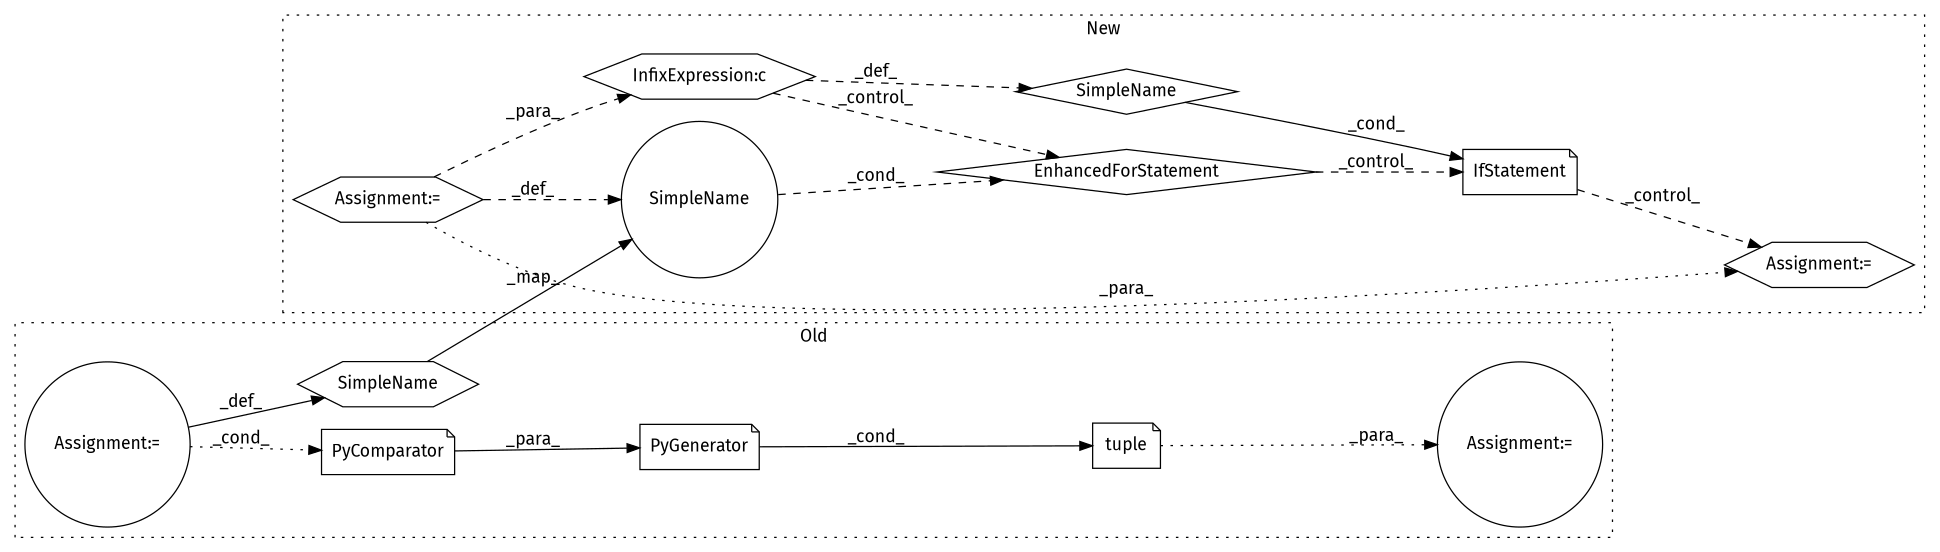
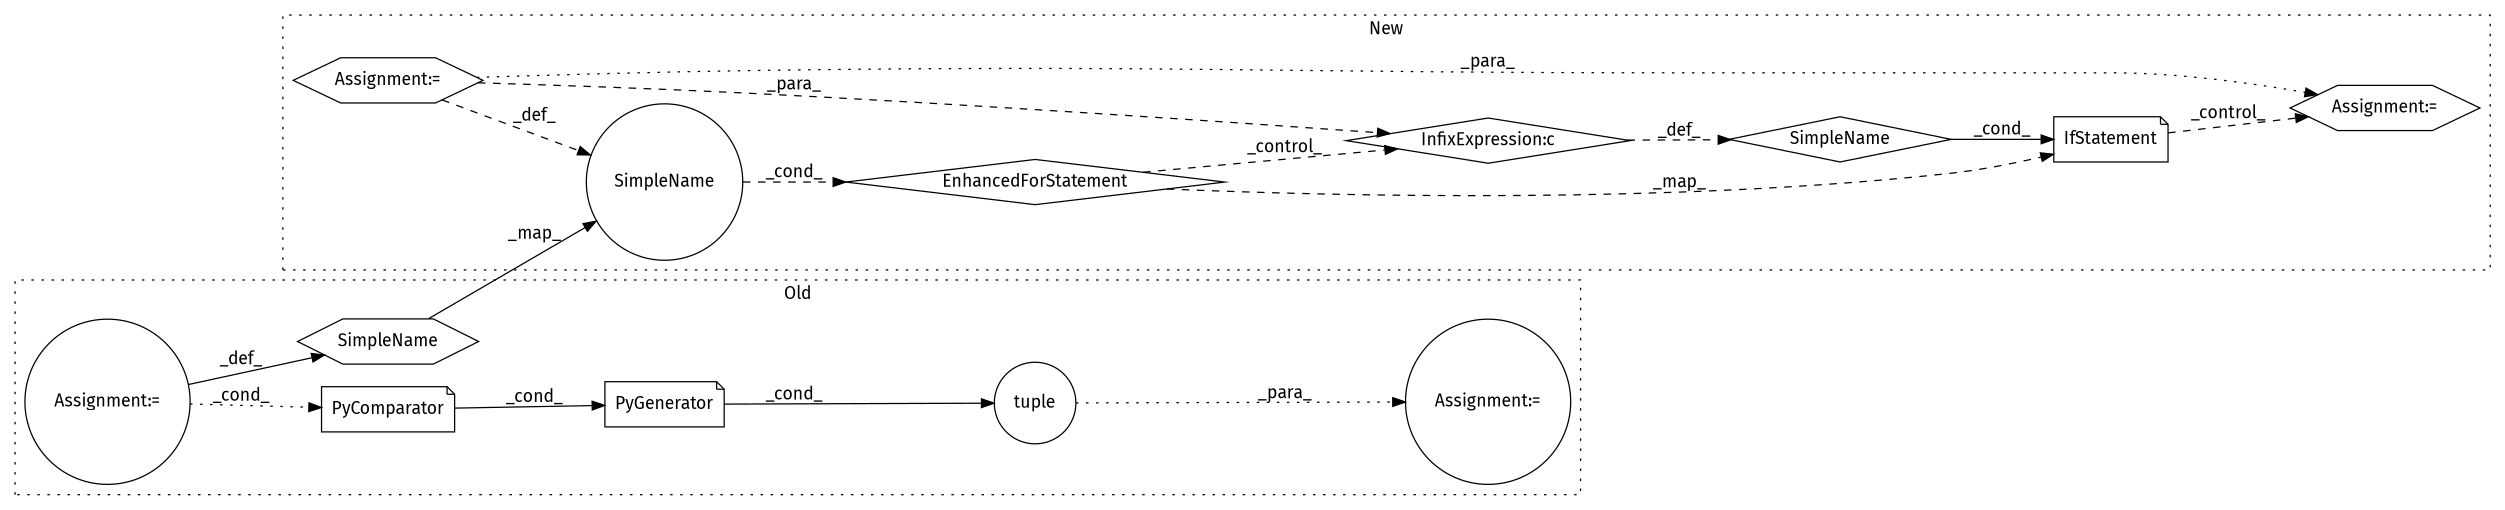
node "InfixExpression:c": shape hexagon -> diamond
edge "InfixExpression:c" -> "EnhancedForStatement": reversed
edge "EnhancedForStatement" -> "IfStatement": label "_control_" -> "_map_"
edge "PyComparator" -> "PyGenerator": label "_para_" -> "_cond_"
node "tuple": shape note -> circle
